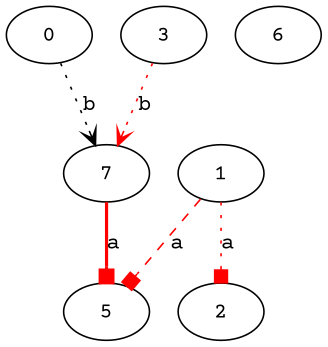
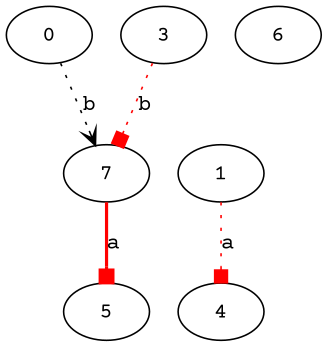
edge "3" -> "7": arrowhead vee -> box
edge "1" -> "5": removed, label "a"
node "2": label "2" -> "4"
